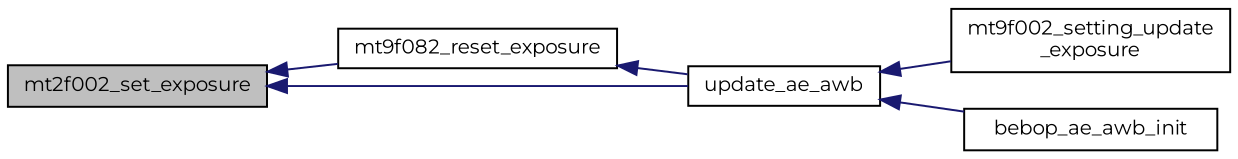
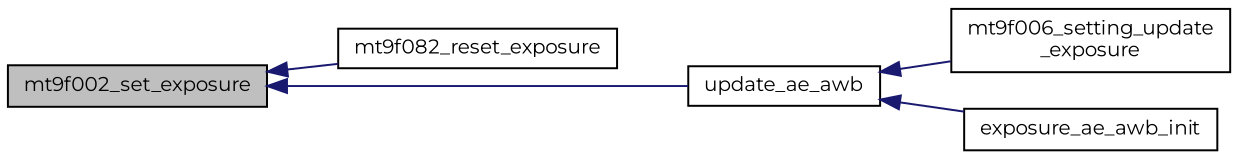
node "mt9f002_setting_update _exposure": label "mt9f002_setting_update _exposure" -> "mt9f006_setting_update _exposure"
edge "update_ae_awb" -> "mt9f082_reset_exposure": removed
node "mt2f002_set_exposure": label "mt2f002_set_exposure" -> "mt9f002_set_exposure"
node "bebop_ae_awb_init": label "bebop_ae_awb_init" -> "exposure_ae_awb_init"
